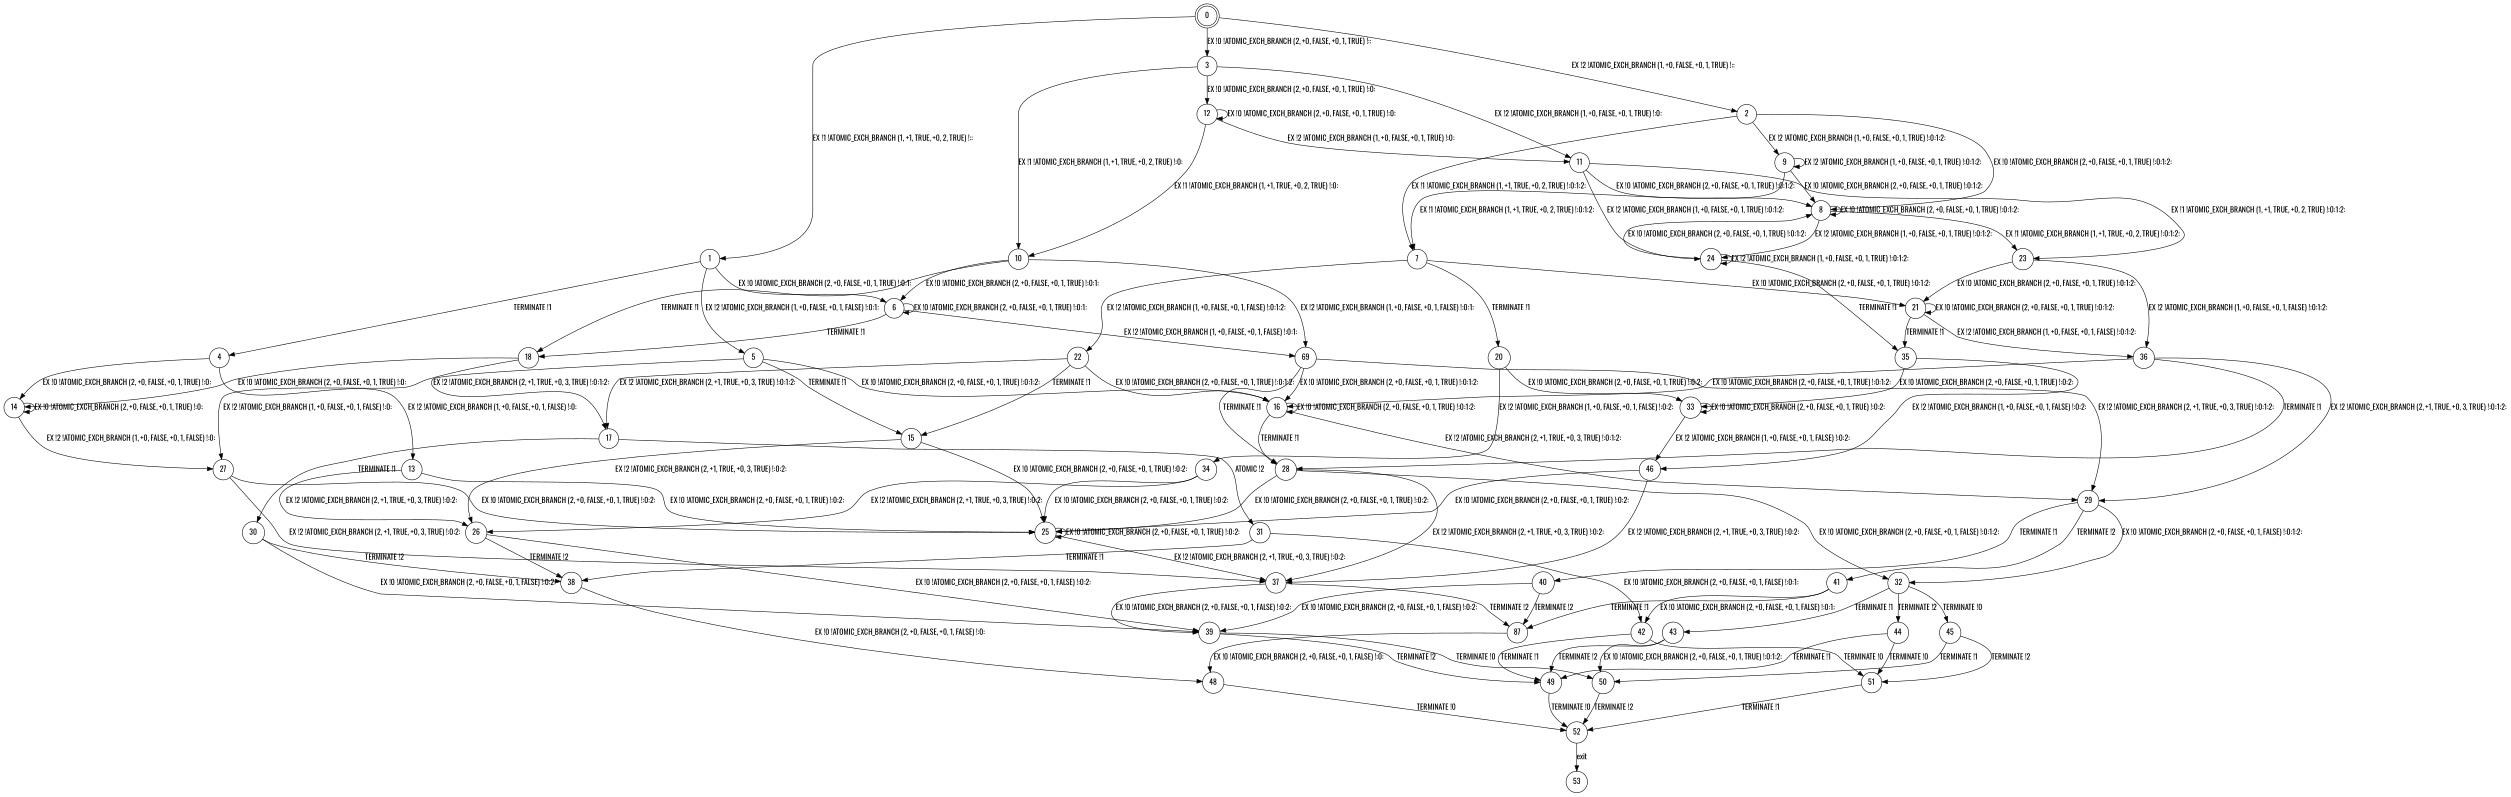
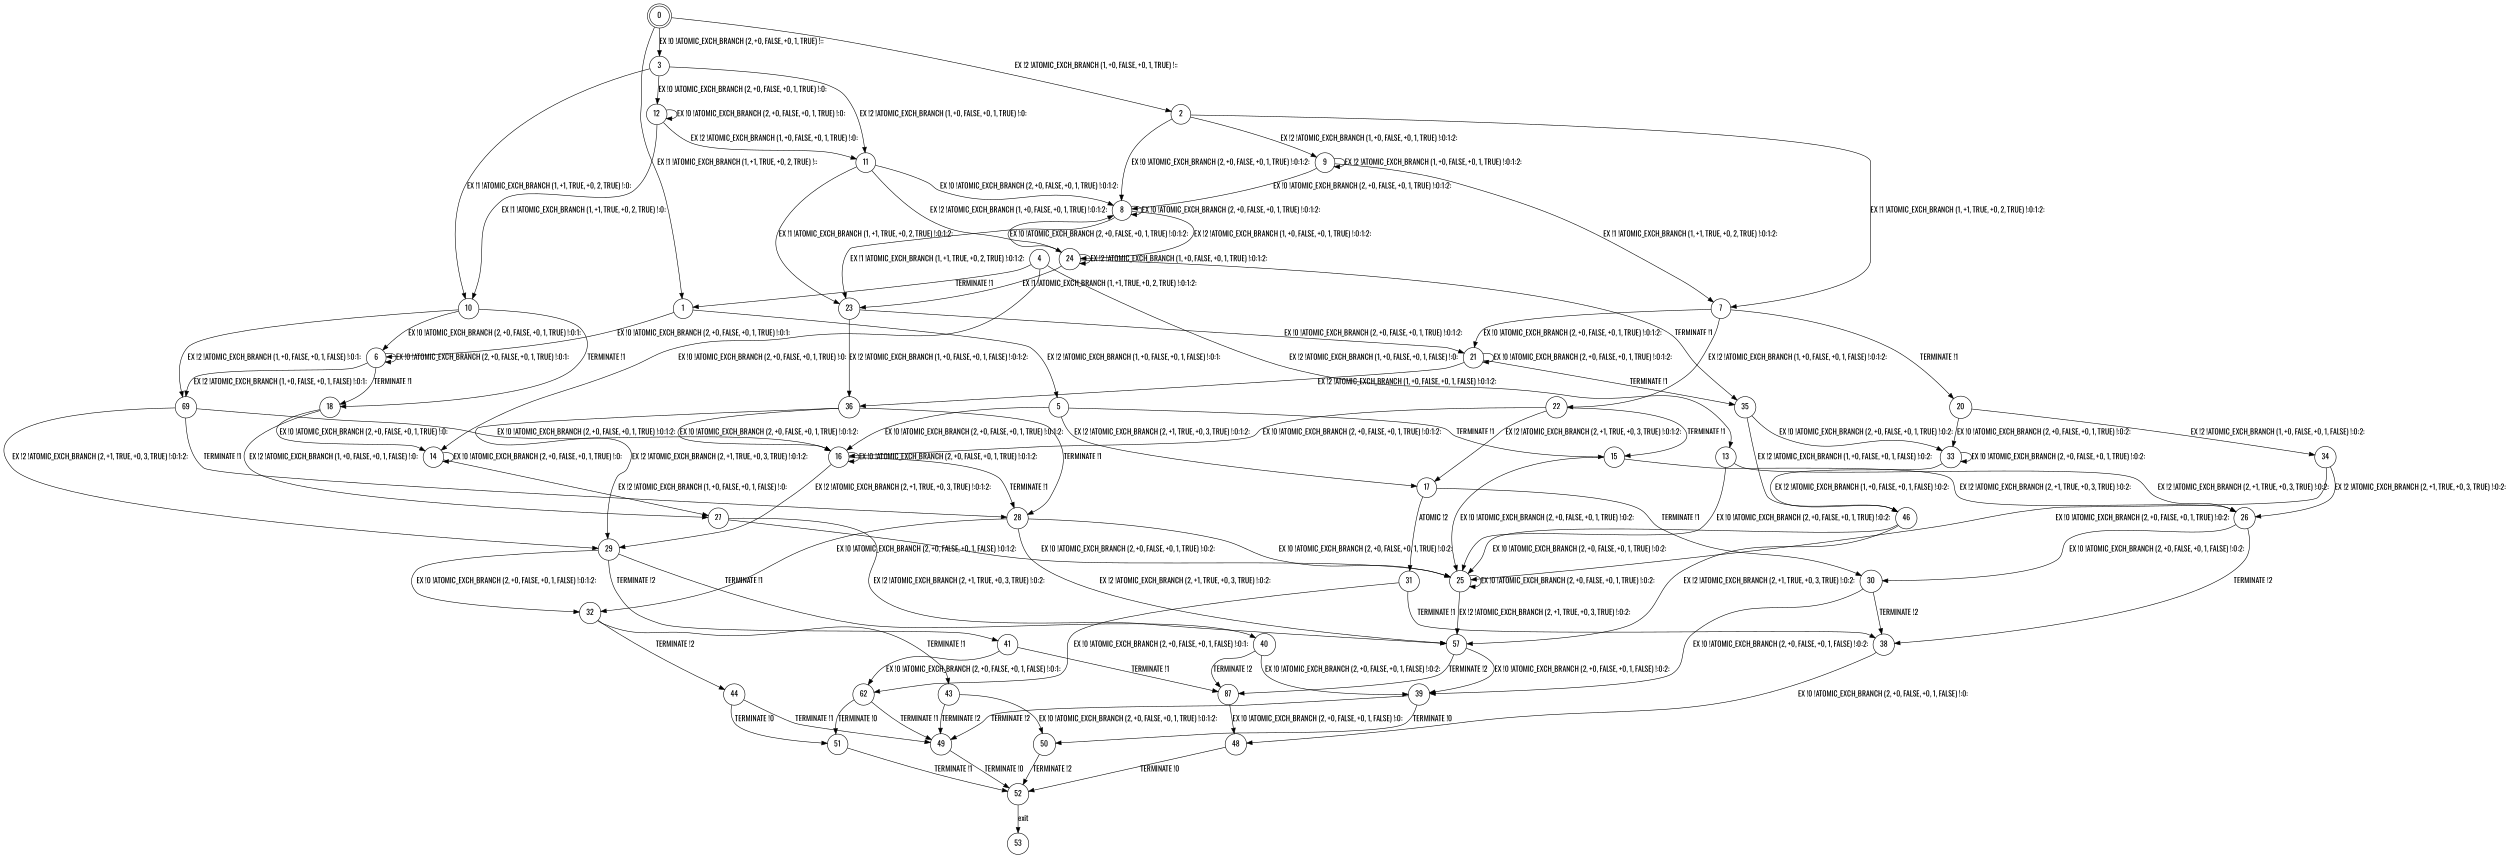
edge "24" -> "23": added, label "EX !1 !ATOMIC_EXCH_BRANCH (1, +1, TRUE, +0, 2, TRUE) !:0:1:2:"
edge "1" -> "4": reversed
edge "26" -> "39": now "26" -> "30"
node "37": label "37" -> "57"
node "42": label "42" -> "62"
node "45": removed
